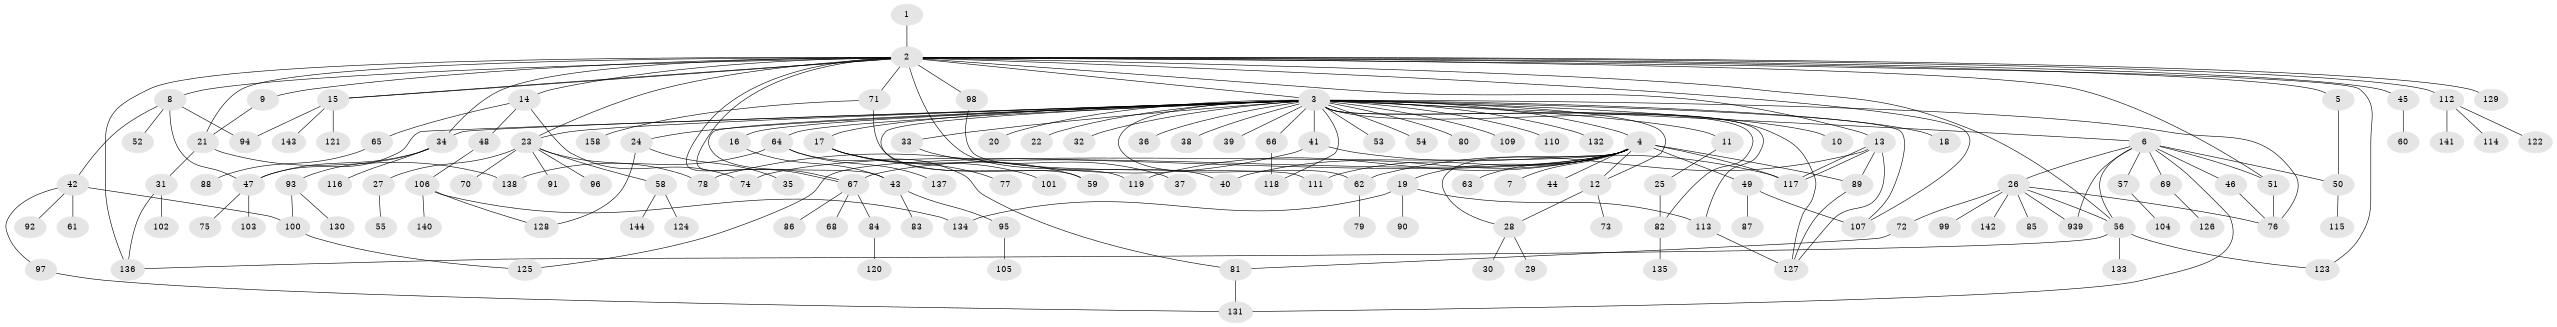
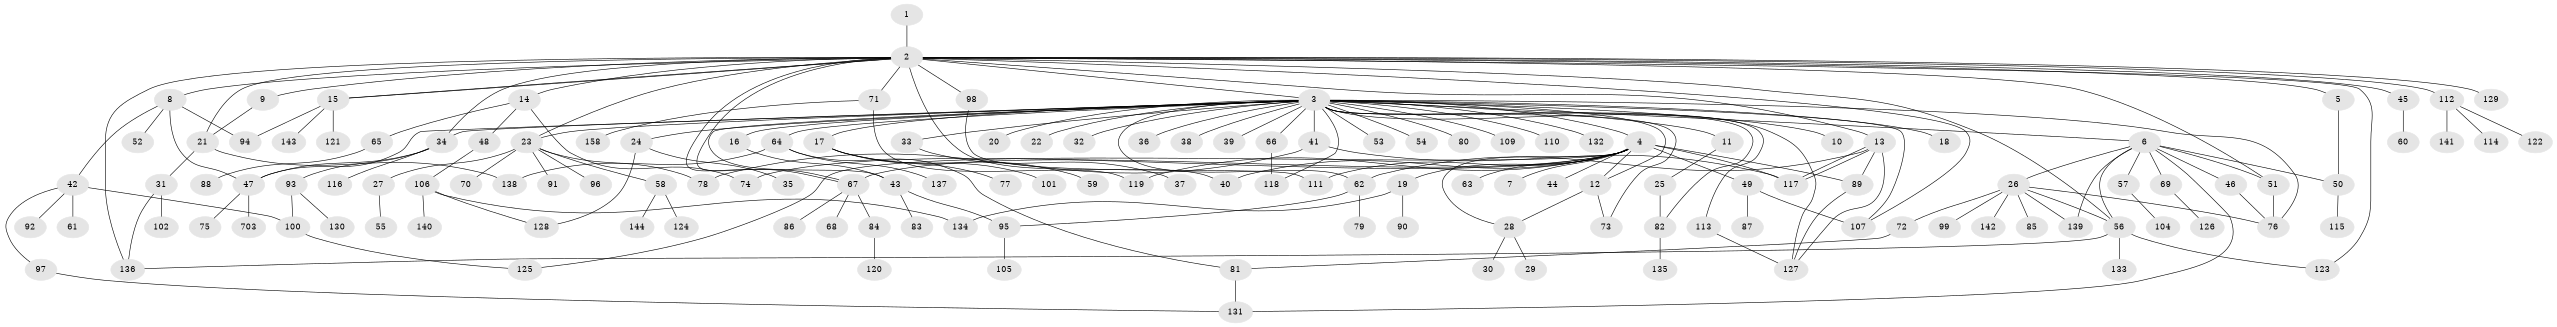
edge "3" -- "59": now "3" -- "73"
edge "19" -- "113": removed
edge "62" -- "95": added
node "103": label "103" -> "703"
node "939": label "939" -> "139"
